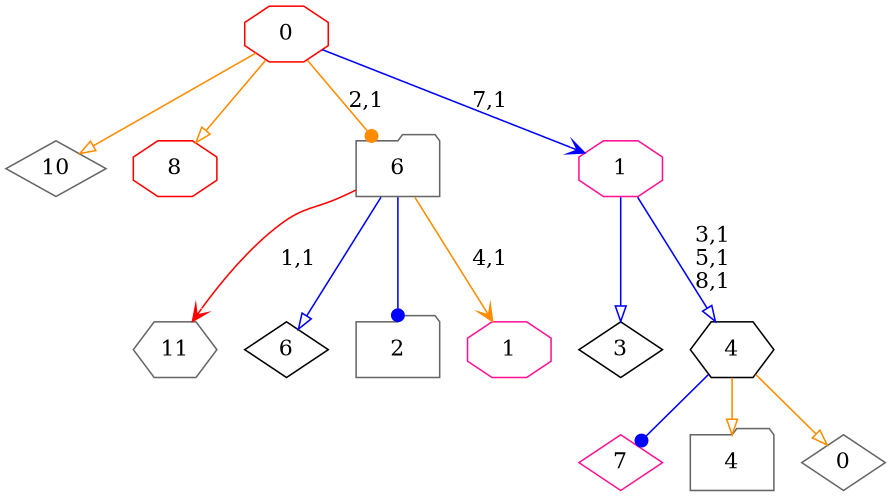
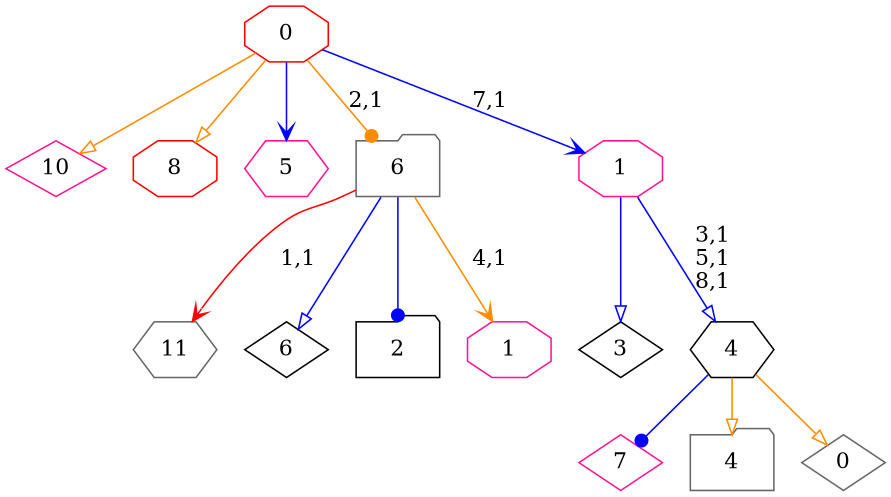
node "10": color gray40 -> deeppink
node "5": added
node "2": color gray40 -> black
